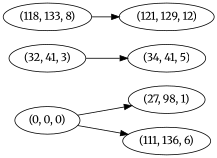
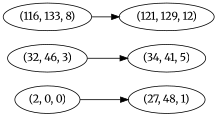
node "(118, 133, 8)": label "(118, 133, 8)" -> "(116, 133, 8)"
node "(32, 41, 3)": label "(32, 41, 3)" -> "(32, 46, 3)"
node "(27, 98, 1)": label "(27, 98, 1)" -> "(27, 48, 1)"
node "(0, 0, 0)": label "(0, 0, 0)" -> "(2, 0, 0)"
node "(111, 136, 6)": removed
